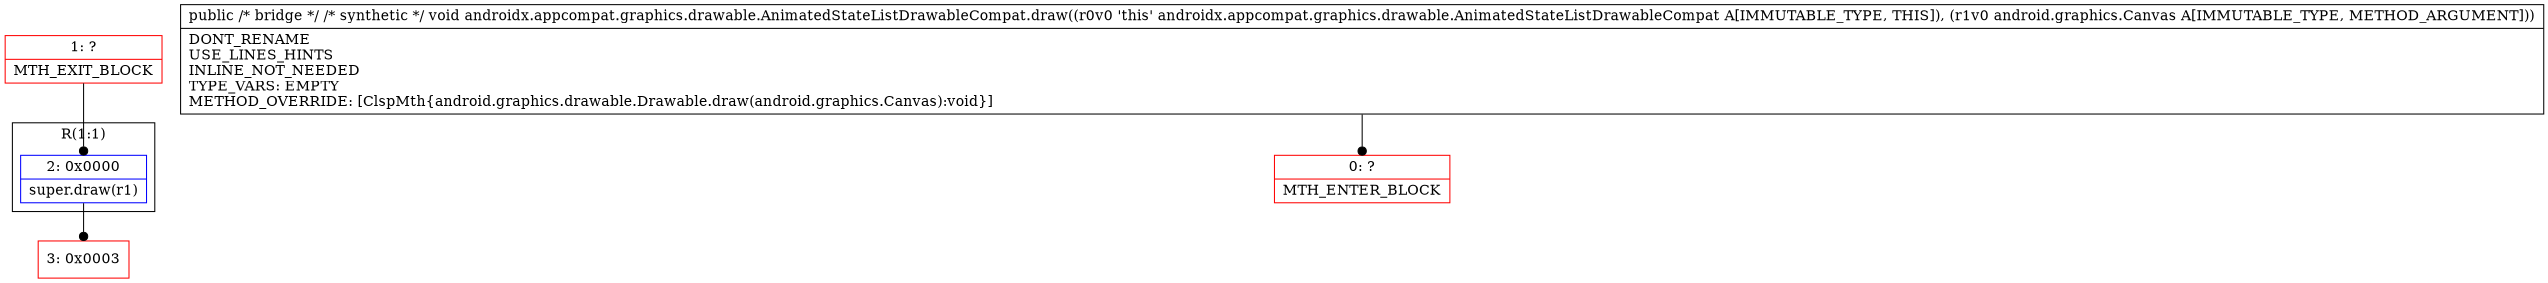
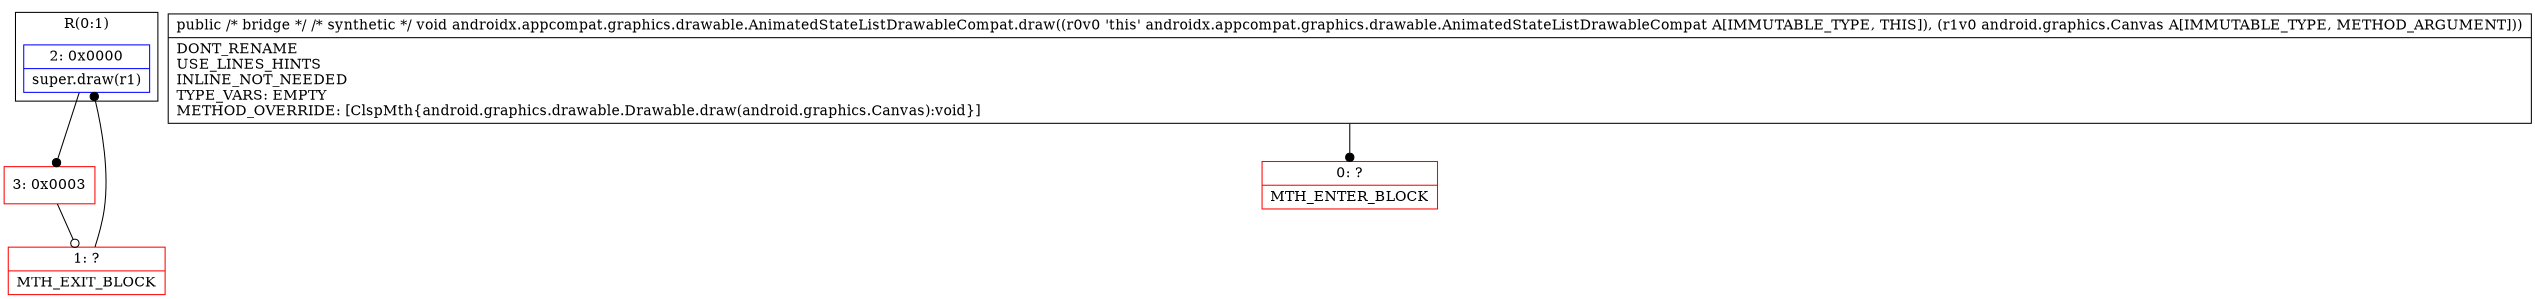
cluster "R(1:1)": label "R(1:1)" -> "R(0:1)"
edge "3: 0x0003" -> "1: ?": added
